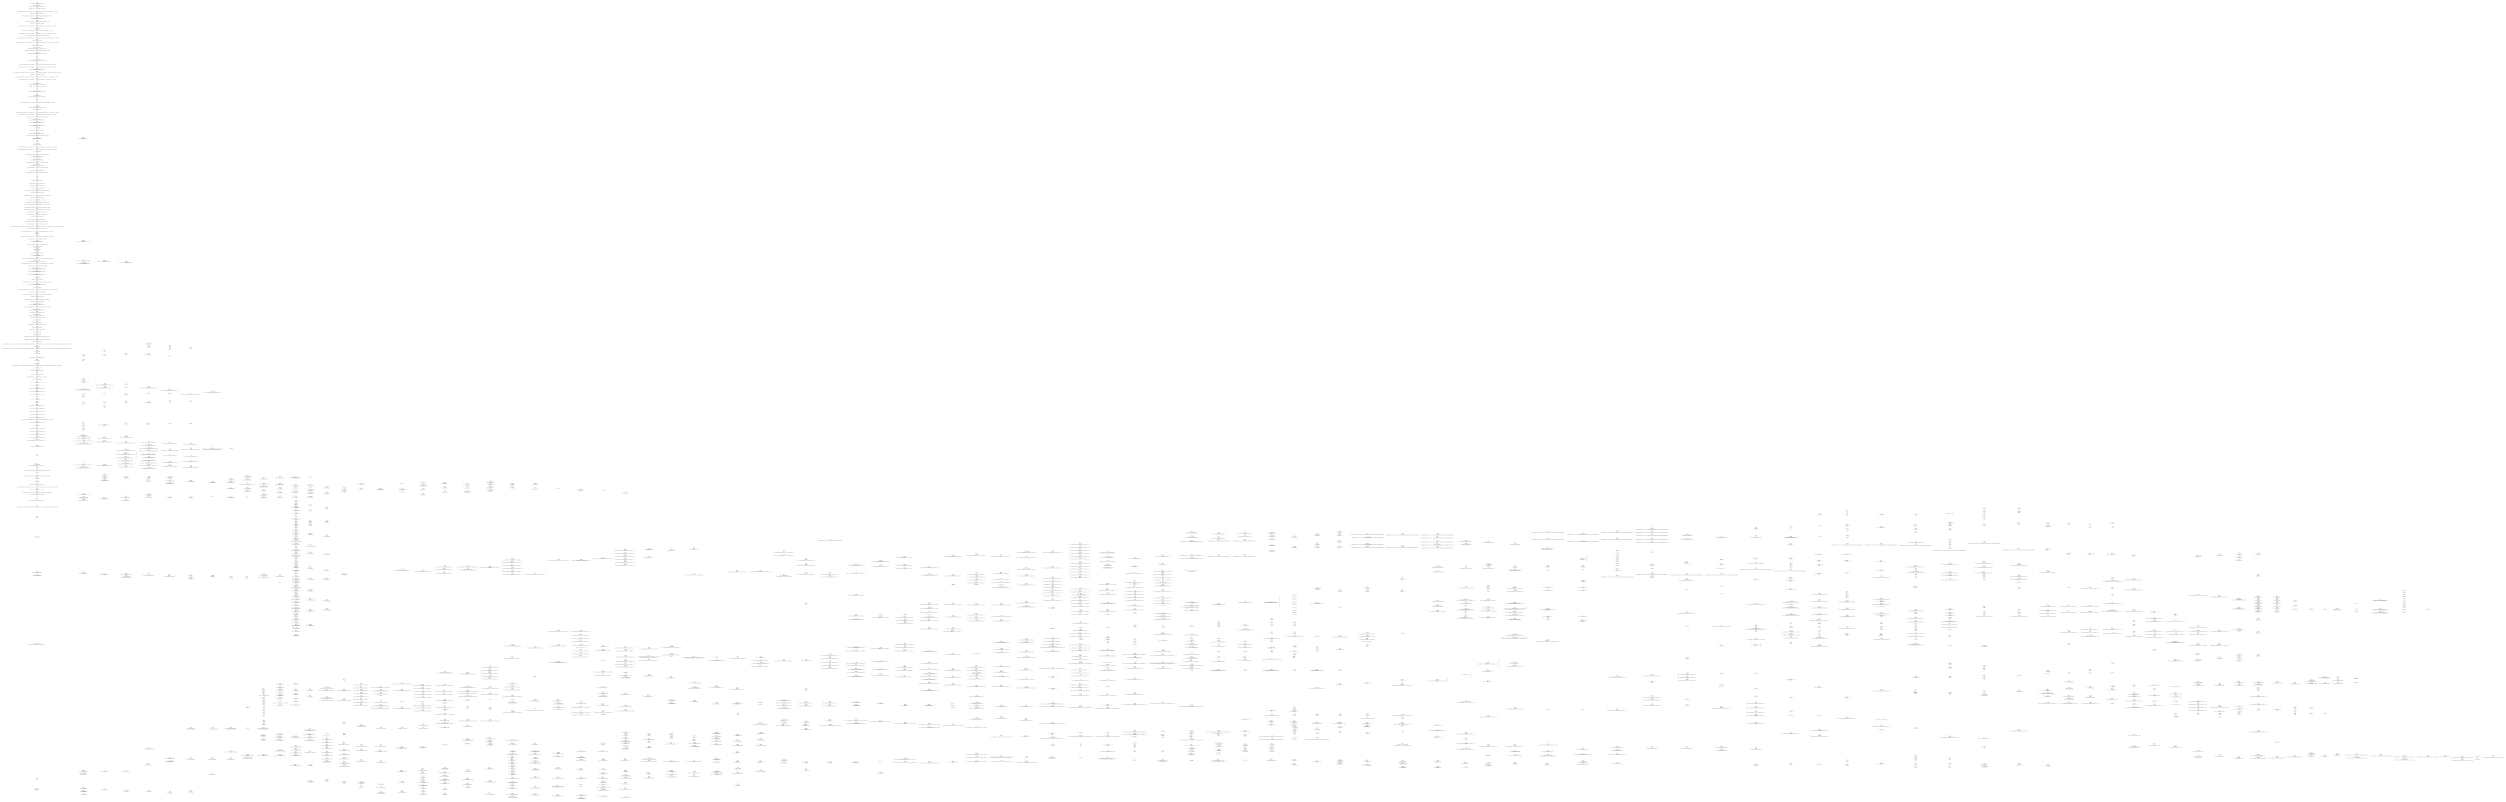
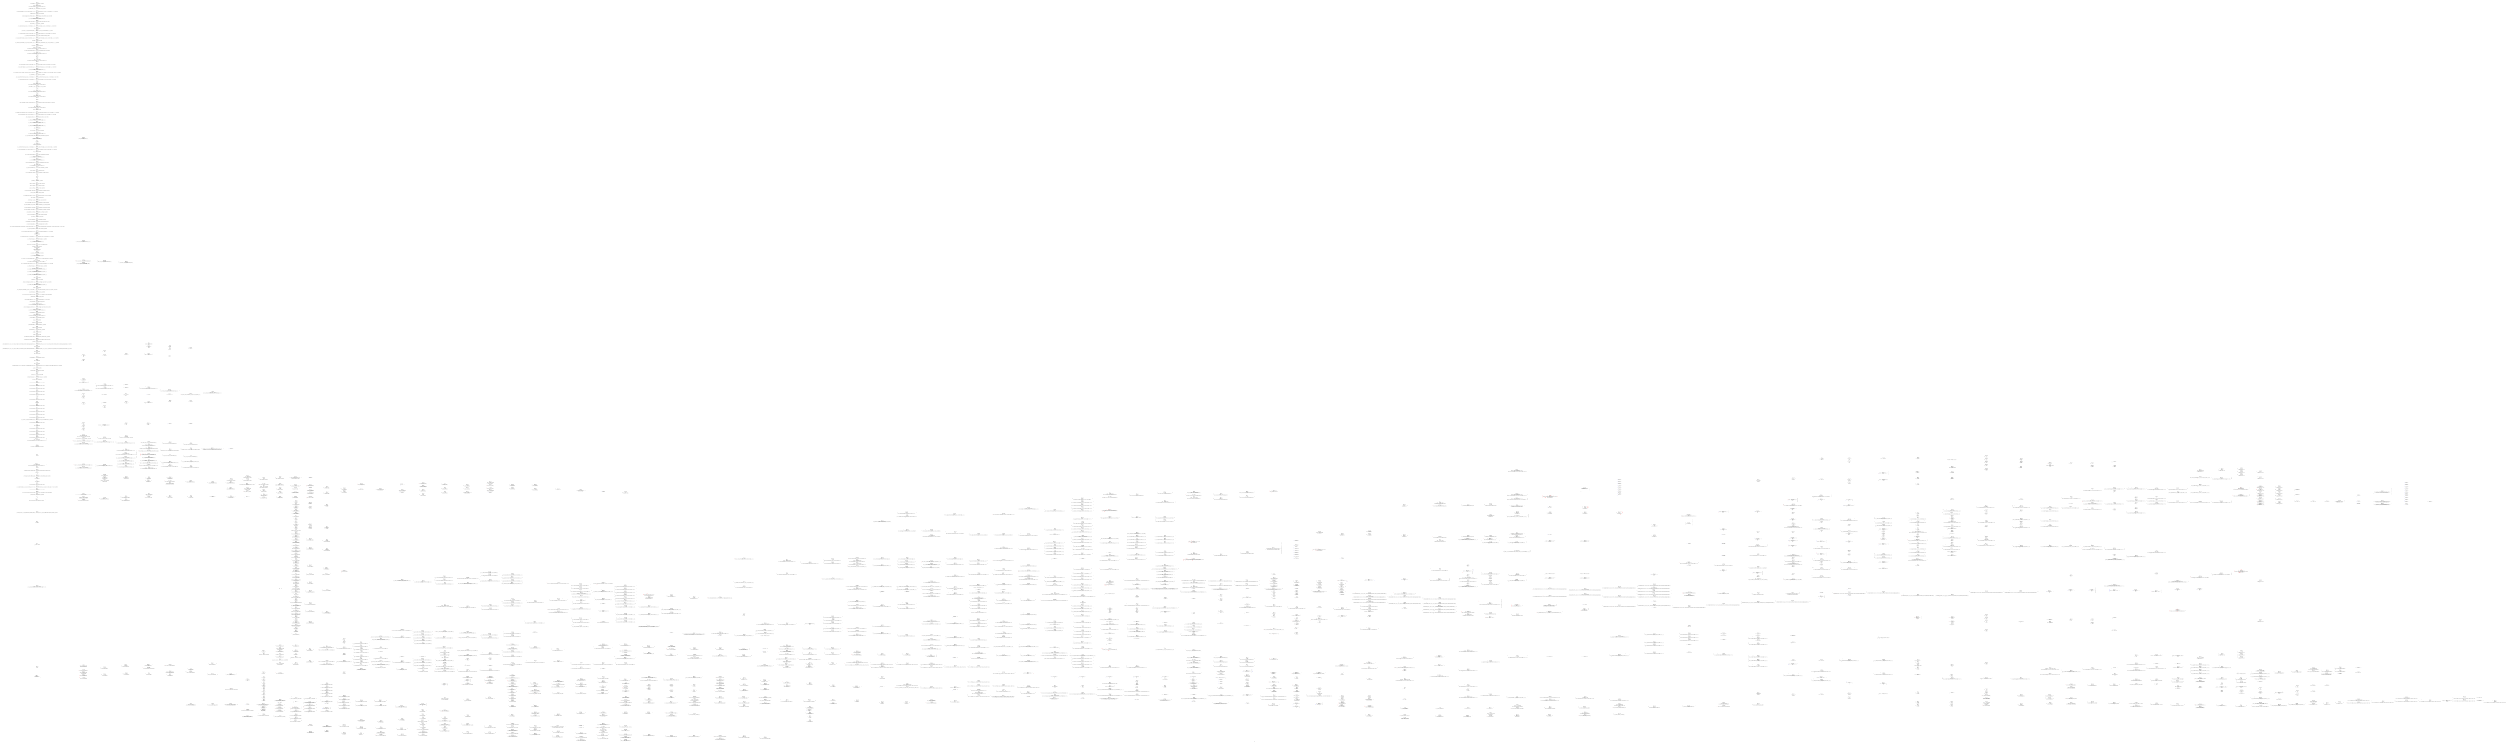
node "NodeID: 803": added
